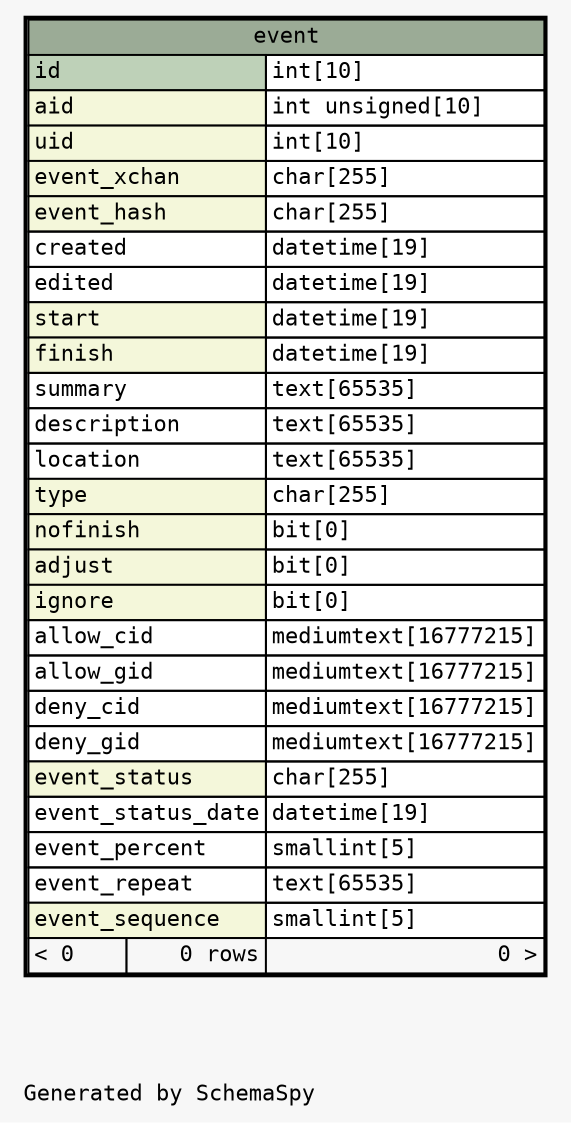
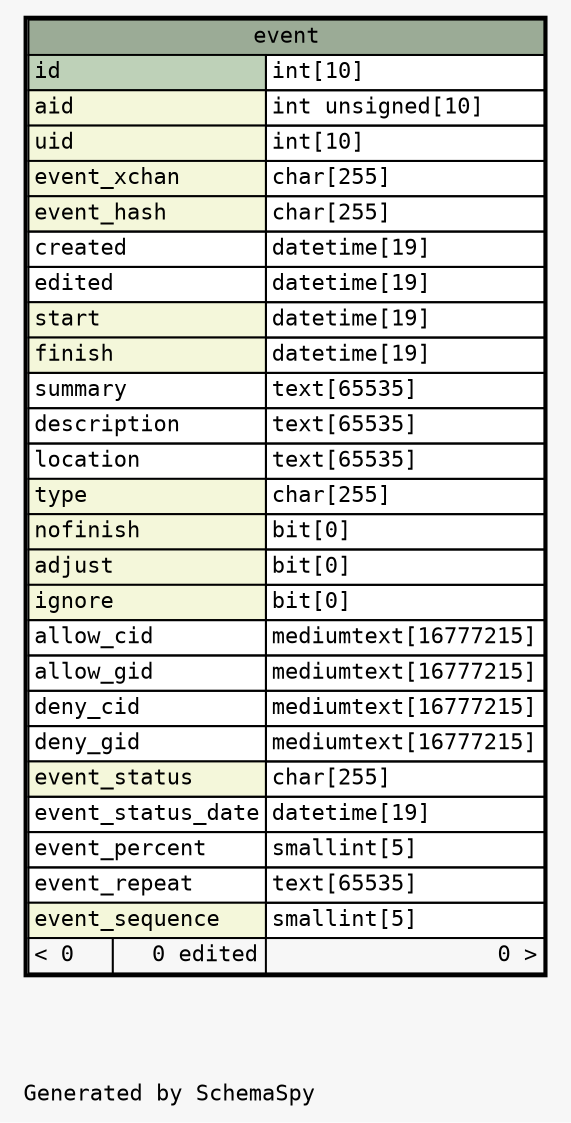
node "event": text "0 rows" -> "0 edited"
